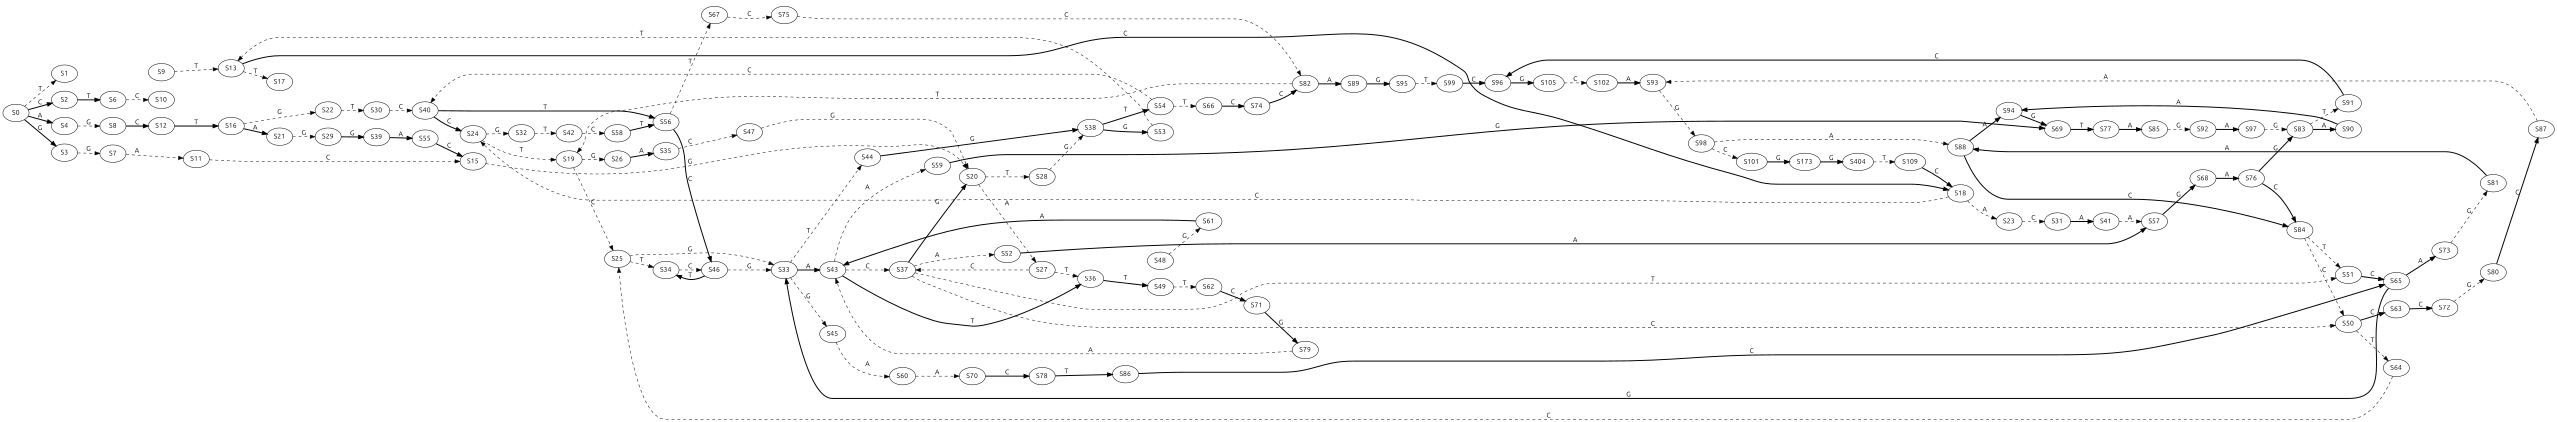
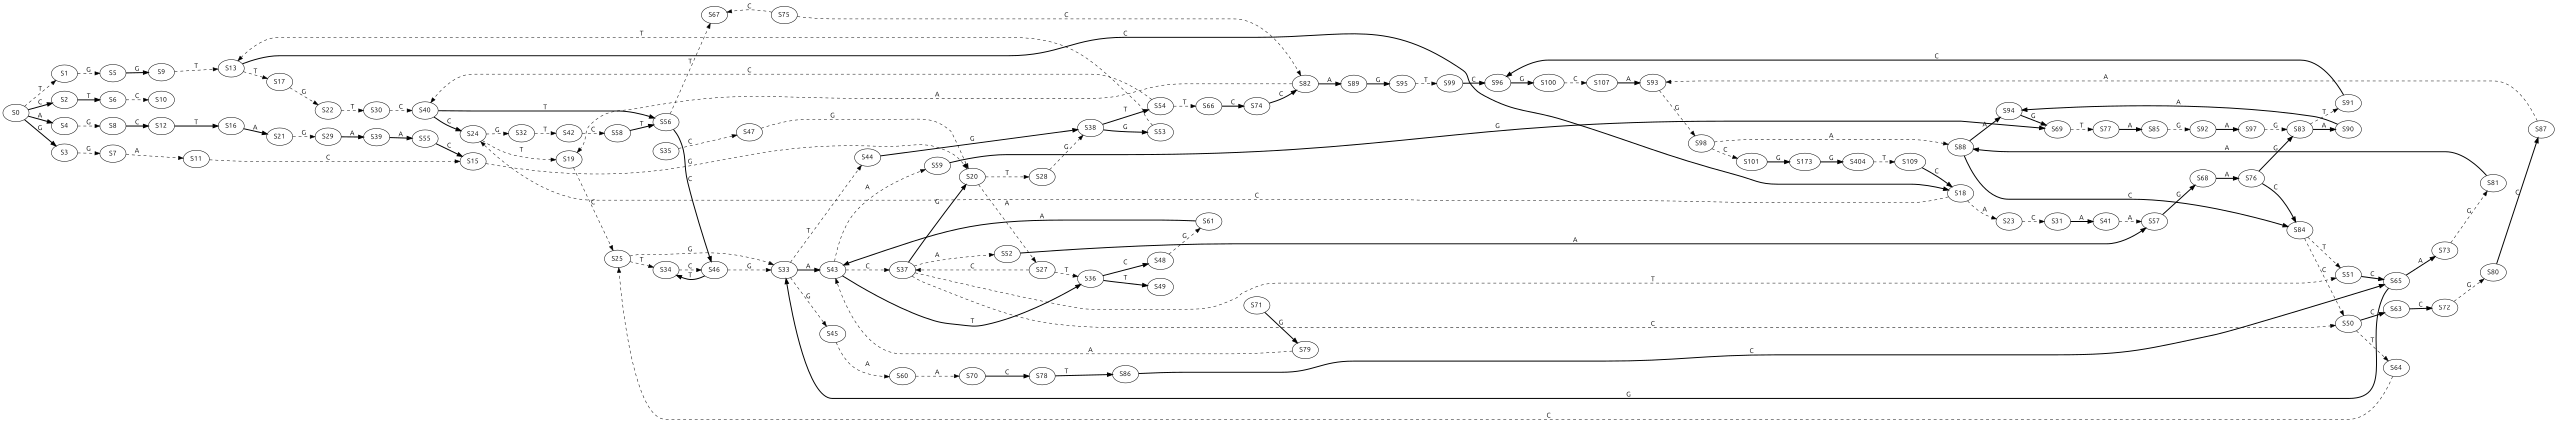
edge "S67" -> "S75": reversed
node "S5": added
node "S105": label "S105" -> "S100"
node "S102": label "S102" -> "S107"
edge "S82" -> "S19": label "T" -> "A"
edge "S16" -> "S22": now "S17" -> "S22"
edge "S69" -> "S77": style bold -> dashed
edge "S29" -> "S39": label "G" -> "A"
node "S26": removed
edge "S36" -> "S48": added, label "C"
node "S62": removed
